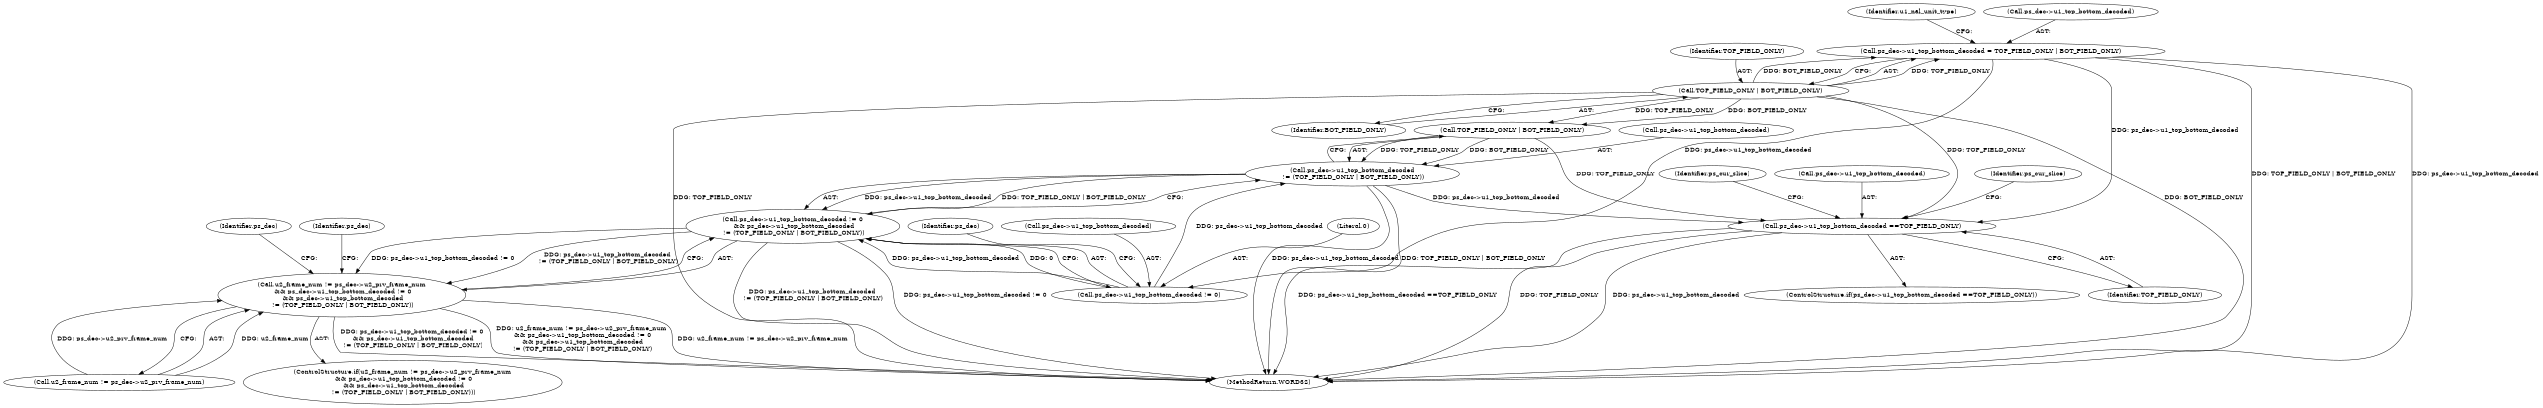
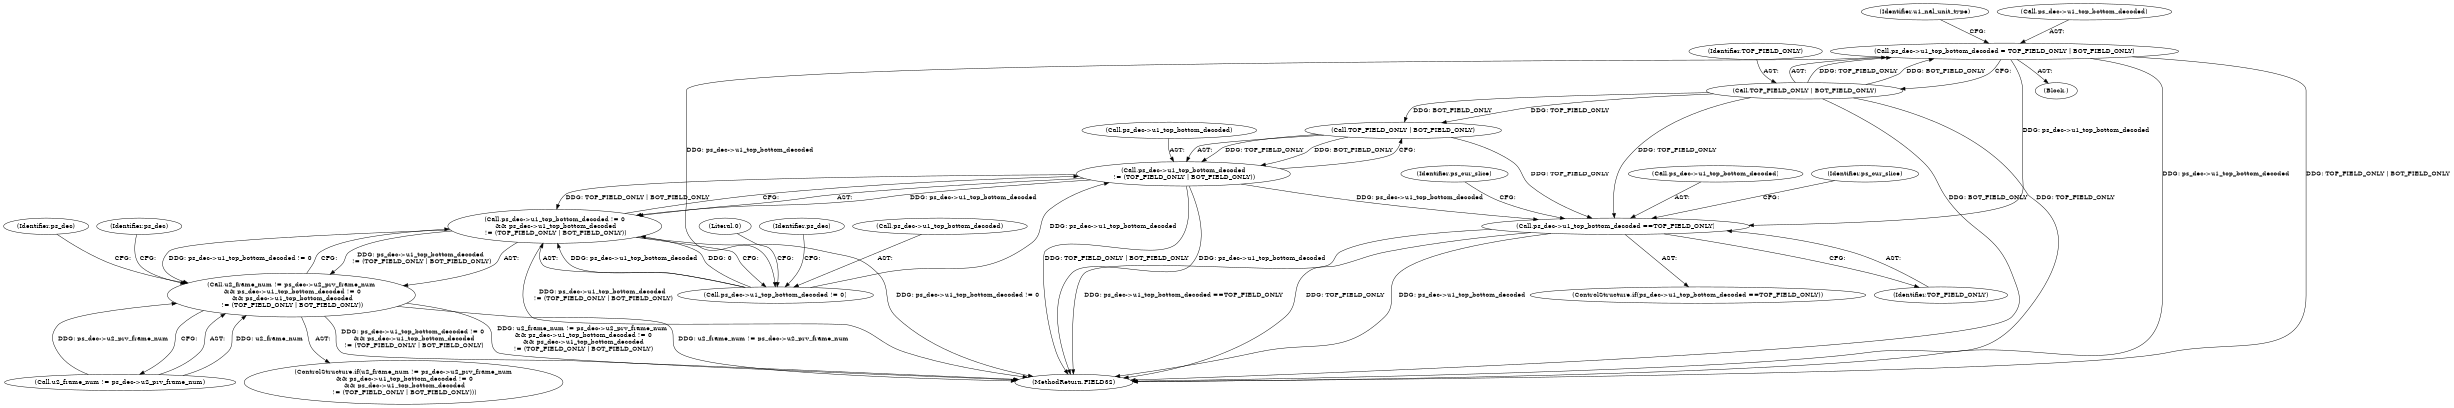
node "(Block,)": added
node "(Identifier,BOT_FIELD_ONLY)": removed
edge "(Literal,0)" -> "(Call,ps_dec->u1_top_bottom_decoded != 0)": label "AST: " -> "CFG: "
node "(MethodReturn,WORD32)": label "(MethodReturn,WORD32)" -> "(MethodReturn,FIELD32)"
